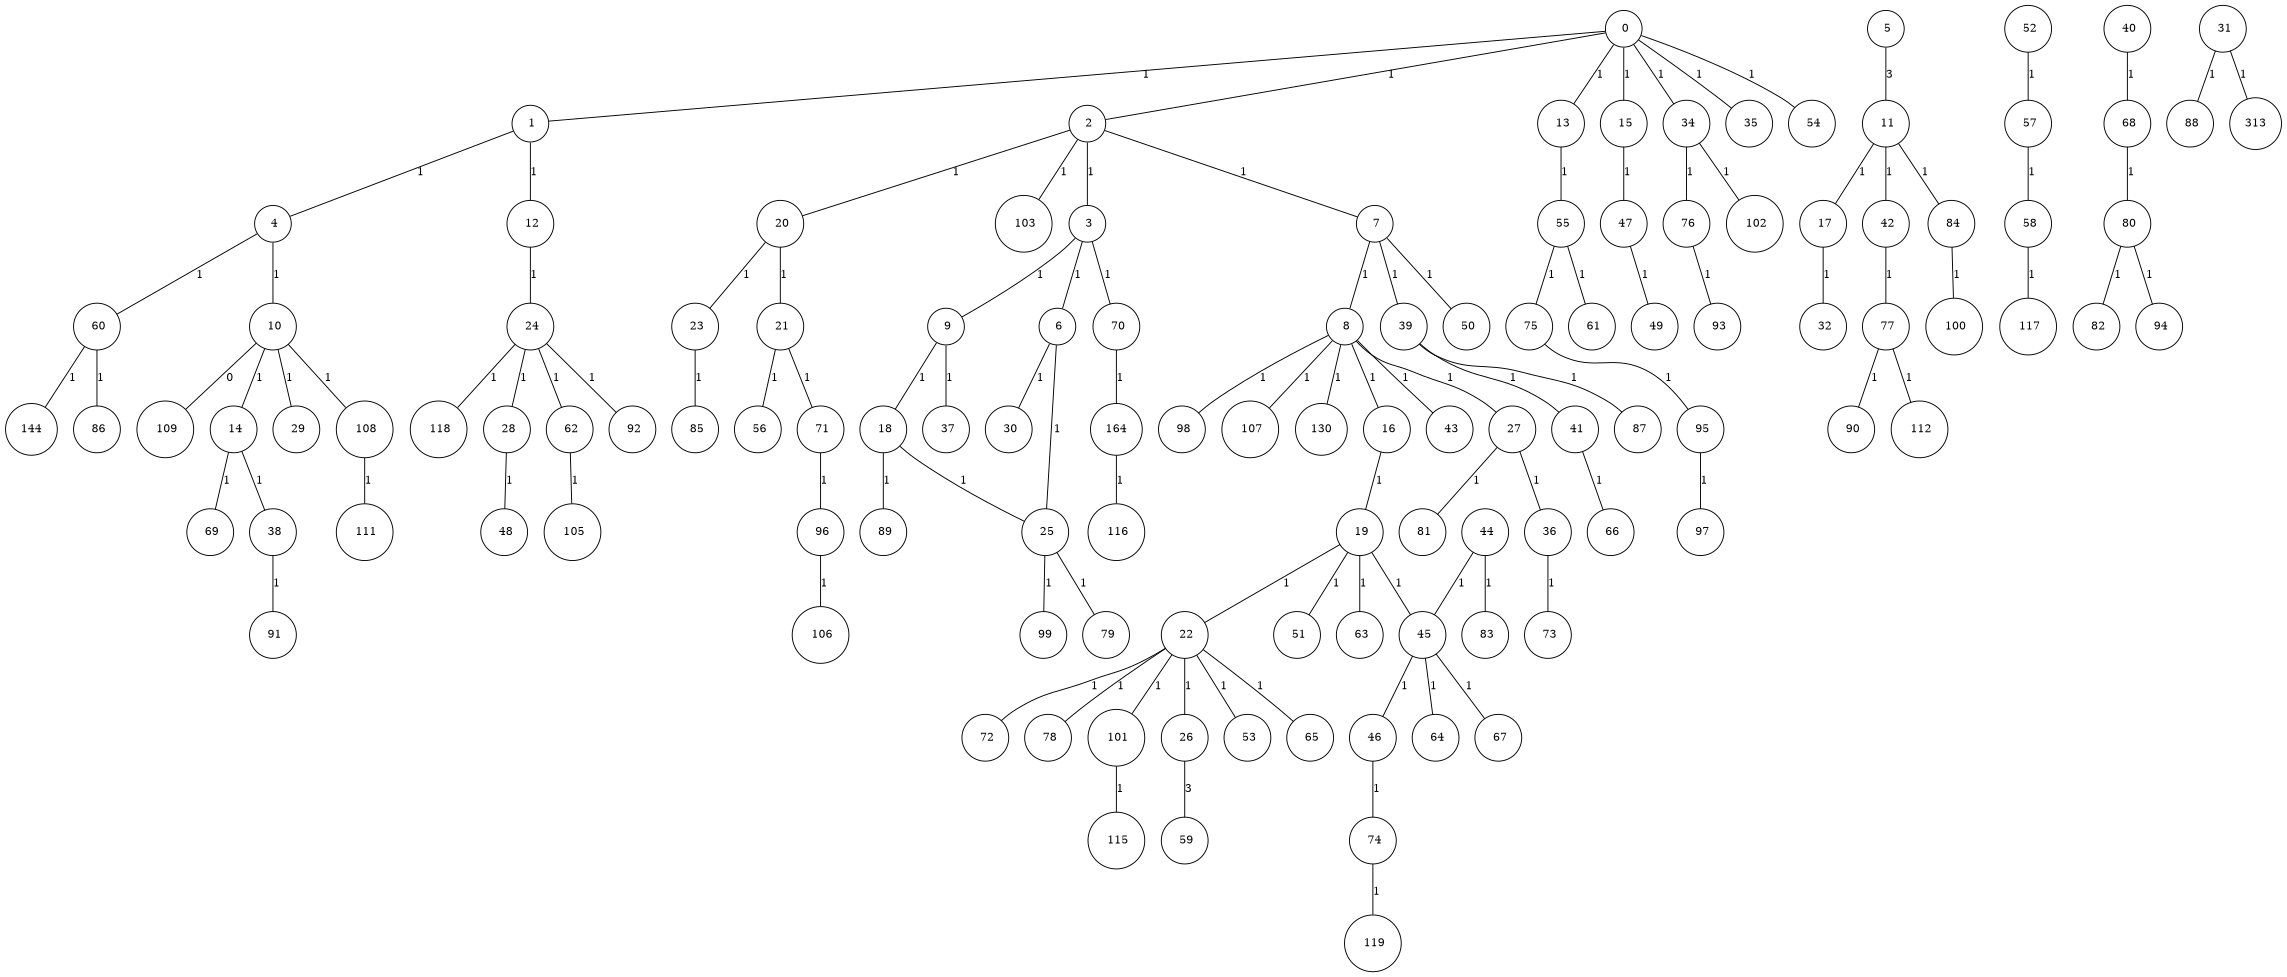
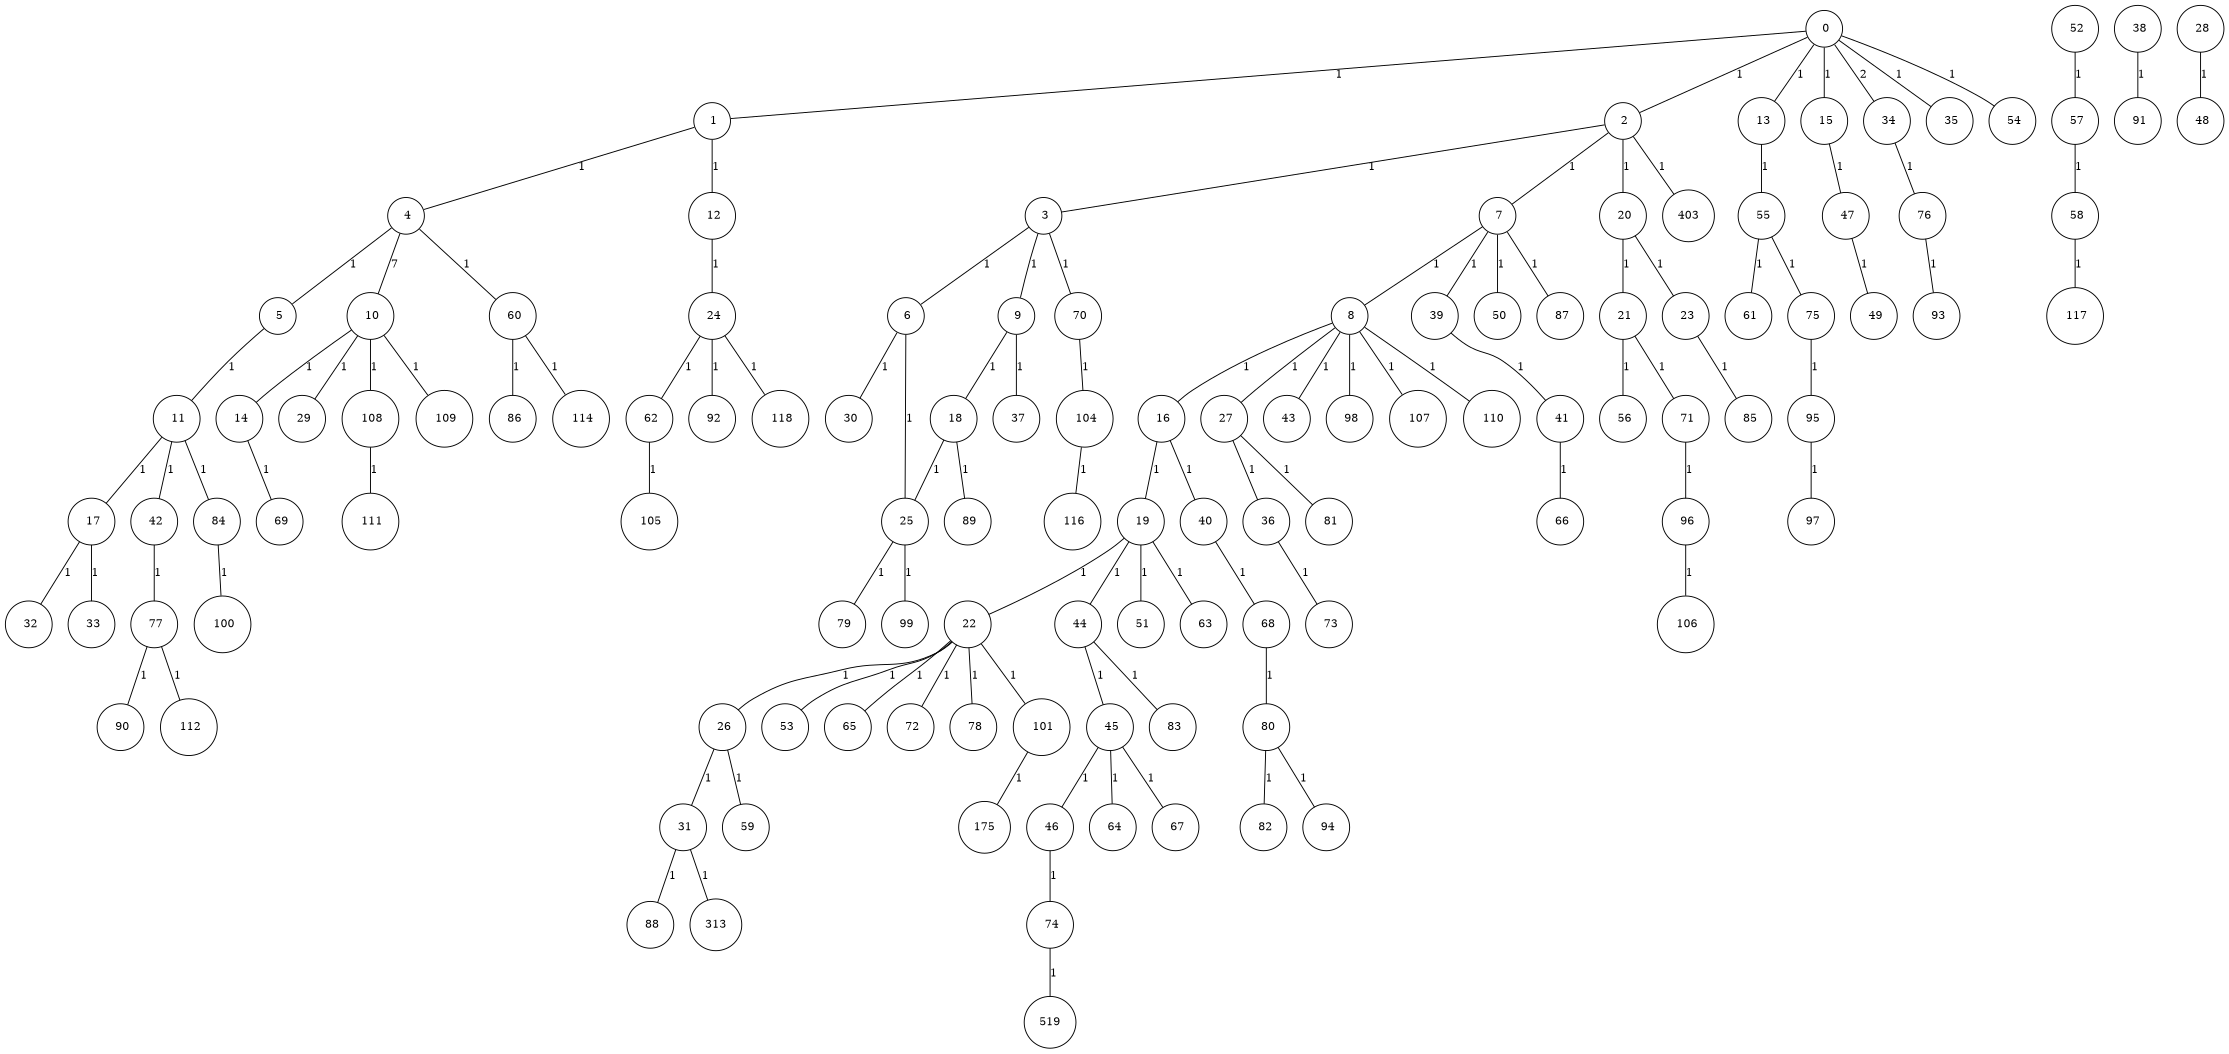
edge "0" -- "34": label "1" -> "2"
edge "5" -- "11": label "3" -> "1"
node "103": label "103" -> "403"
node "102": removed
edge "4" -- "5": added, label "1"
edge "4" -- "10": label "1" -> "7"
edge "39" -- "87": now "7" -- "87"
edge "10" -- "109": label "0" -> "1"
edge "24" -- "28": removed, label "1"
node "144": label "144" -> "114"
node "164": label "164" -> "104"
node "130": label "130" -> "110"
edge "16" -- "40": added, label "1"
edge "14" -- "38": removed, label "1"
edge "19" -- "45": now "19" -- "44"
node "33": added
edge "26" -- "31": added, label "1"
edge "26" -- "59": label "3" -> "1"
node "115": label "115" -> "175"
node "119": label "119" -> "519"
